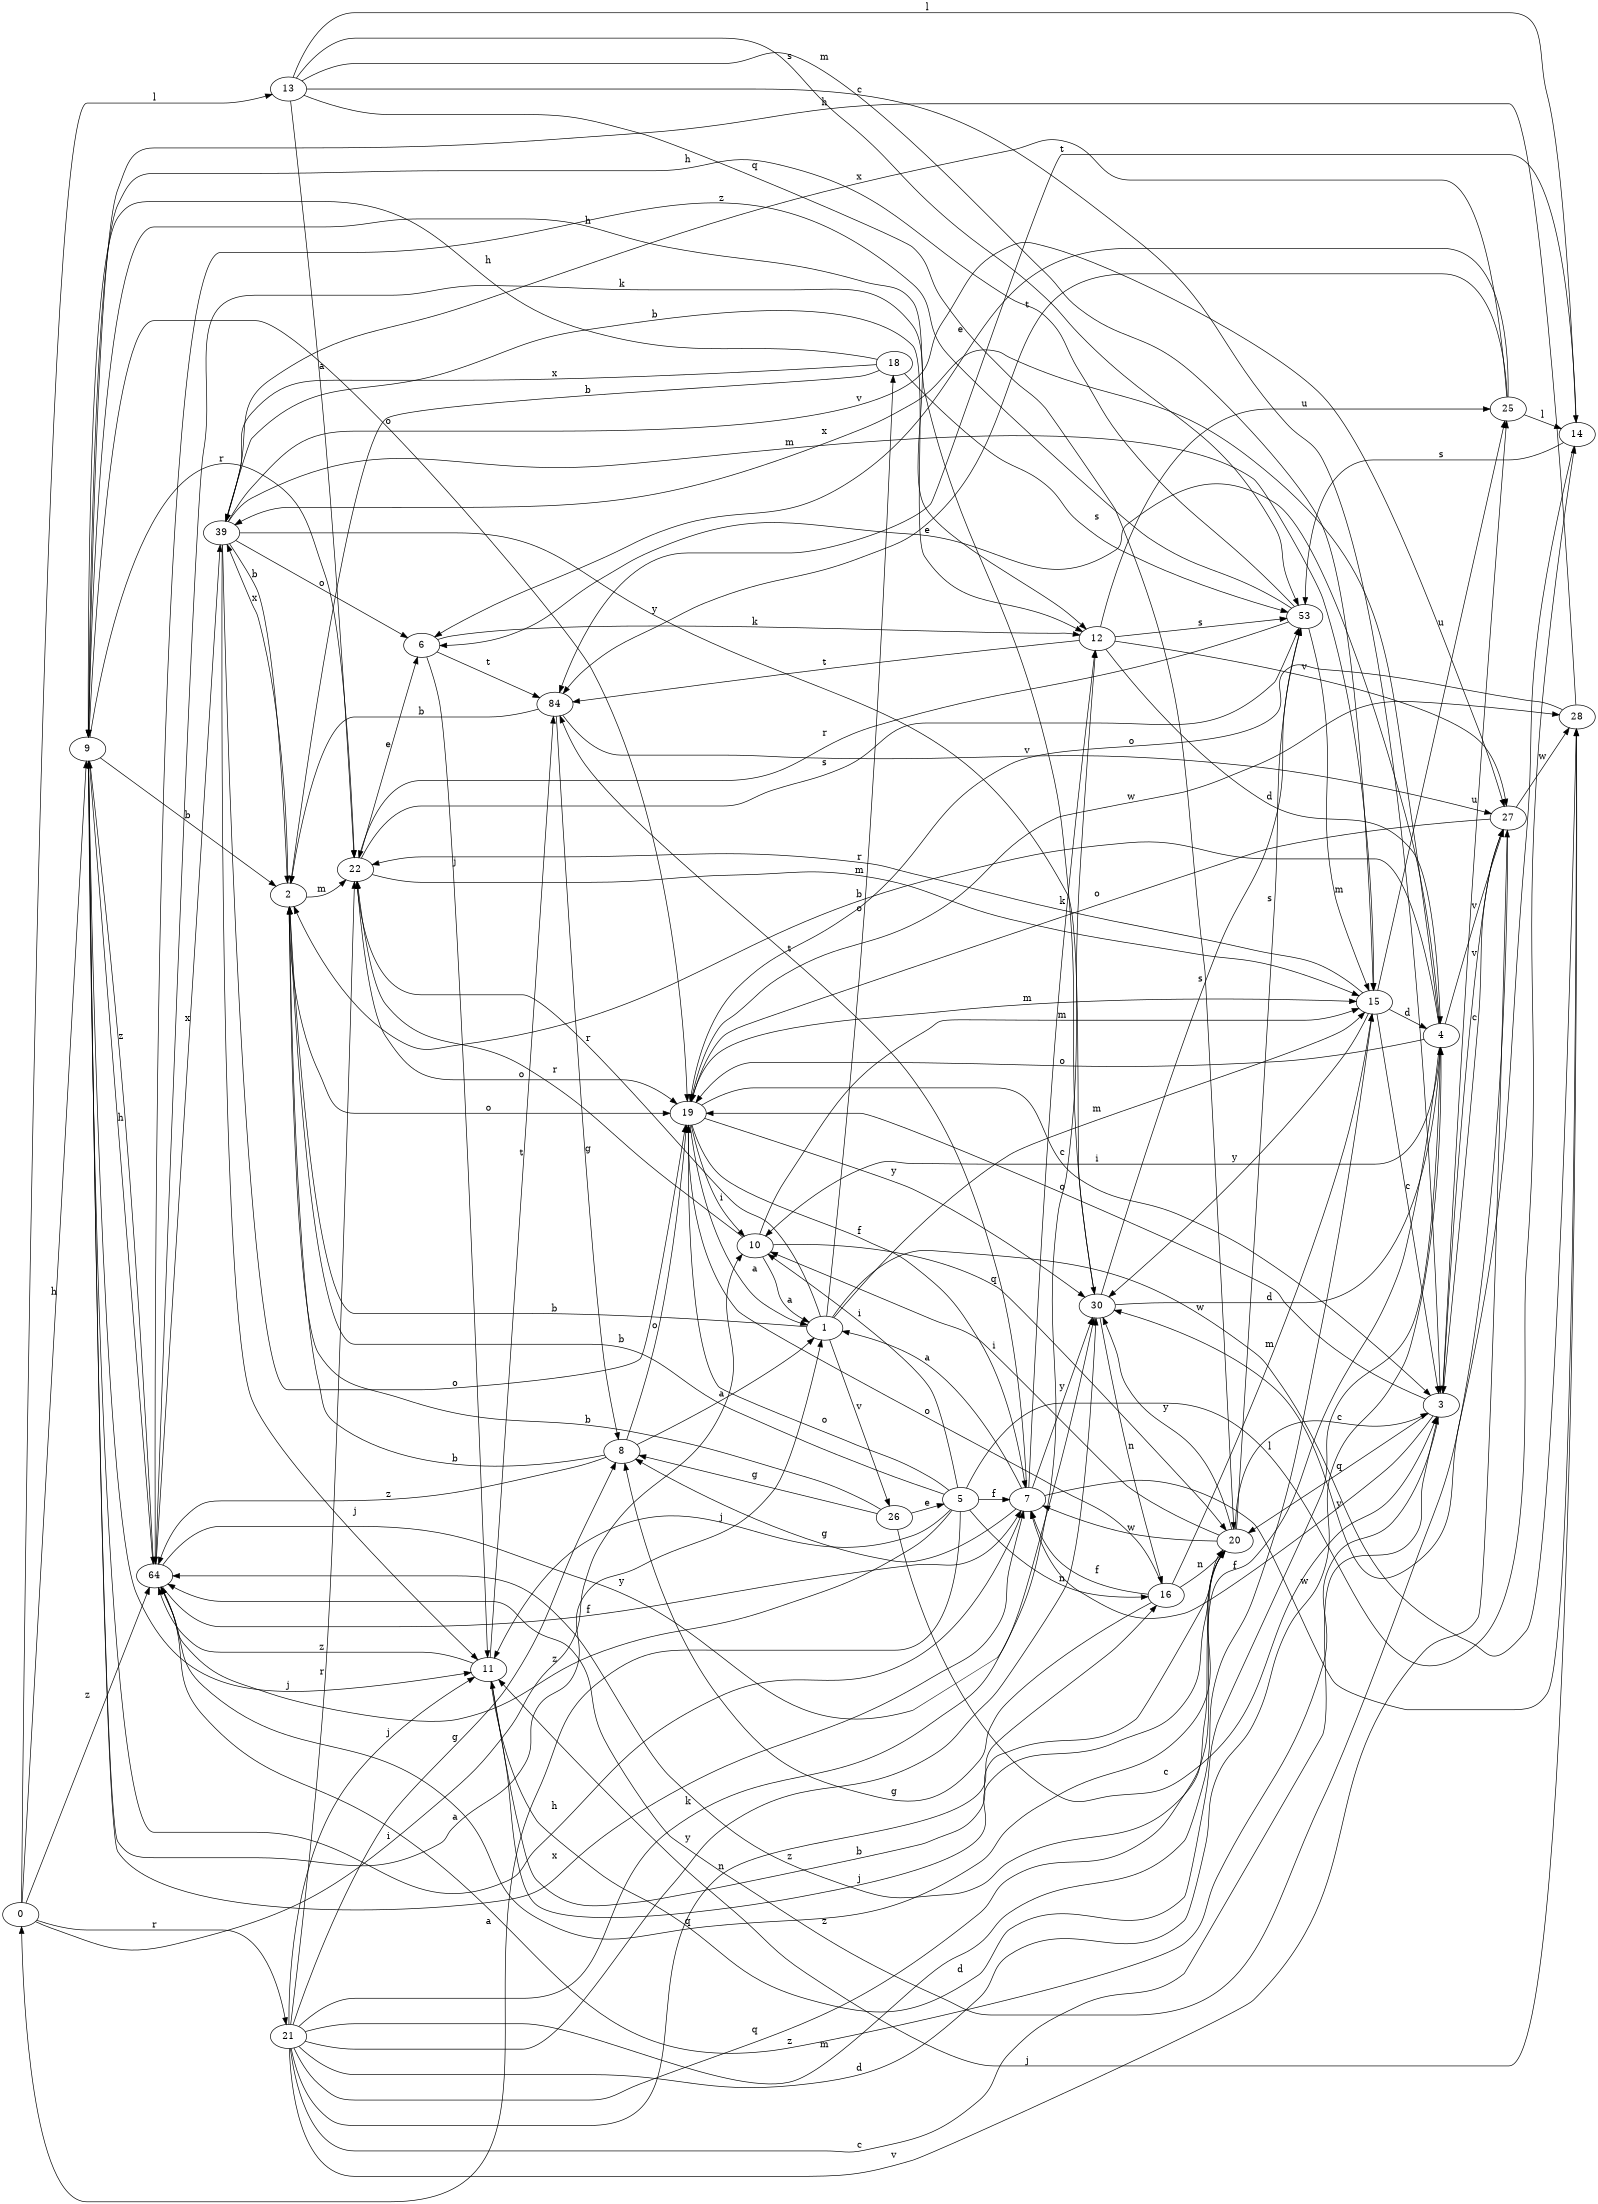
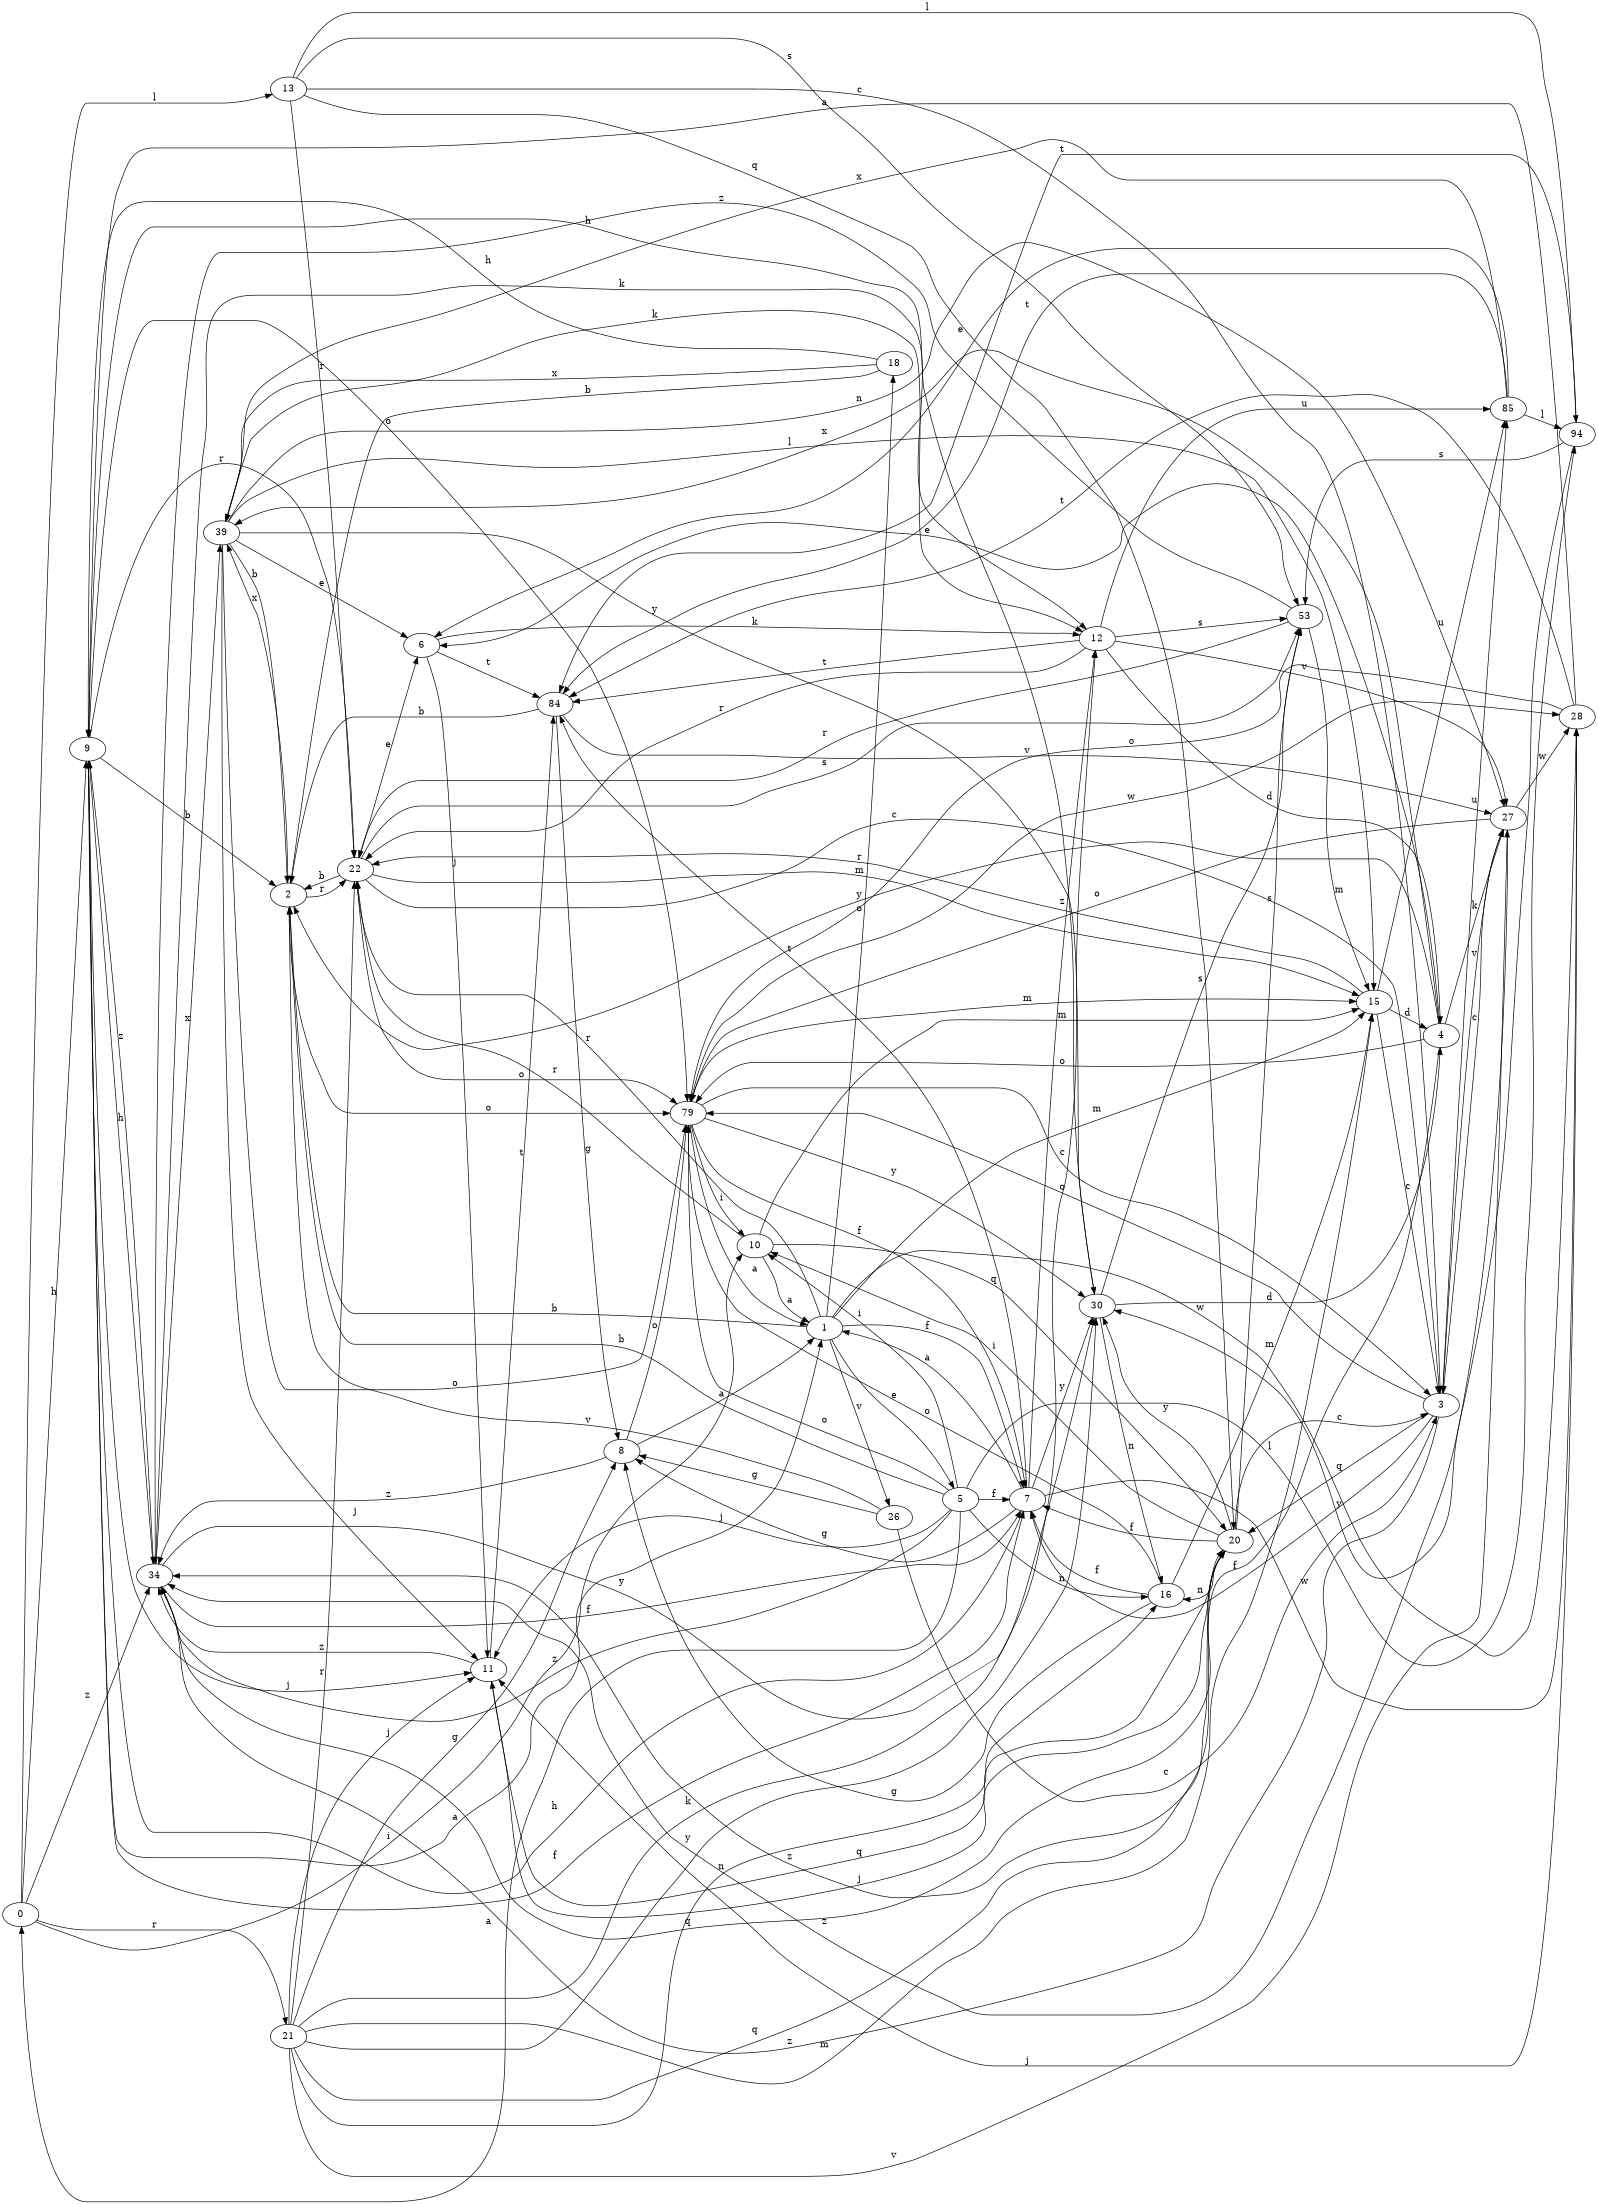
edge "28" -> "9": label "h" -> "a"
edge "53" -> "9": removed, label "h"
edge "13" -> "15": removed, label "m"
edge "39" -> "12": label "b" -> "k"
edge "13" -> "22": label "a" -> "r"
edge "39" -> "27": label "v" -> "n"
node "25": label "25" -> "85"
edge "28" -> "84": added, label "t"
node "14": label "14" -> "94"
edge "39" -> "15": label "m" -> "l"
edge "18" -> "53": removed, label "s"
edge "39" -> "6": label "o" -> "e"
edge "12" -> "22": added, label "r"
edge "2" -> "22": label "m" -> "r"
edge "4" -> "2": label "b" -> "y"
edge "7" -> "12": label "k" -> "z"
edge "4" -> "27": label "v" -> "k"
node "19": label "19" -> "79"
edge "4" -> "10": removed, label "i"
edge "15" -> "30": removed, label "y"
edge "8" -> "2": now "22" -> "2"
edge "1" -> "7": added, label "f"
edge "26" -> "2": label "b" -> "v"
edge "26" -> "5": now "1" -> "5"
edge "20" -> "7": label "w" -> "f"
edge "16" -> "20": reversed
node "64": label "64" -> "34"
edge "11" -> "20": label "b" -> "q"
edge "9" -> "7": label "x" -> "f"
edge "11" -> "4": removed, label "d"
edge "21" -> "4": removed, label "d"
edge "21" -> "3": now "22" -> "3"
